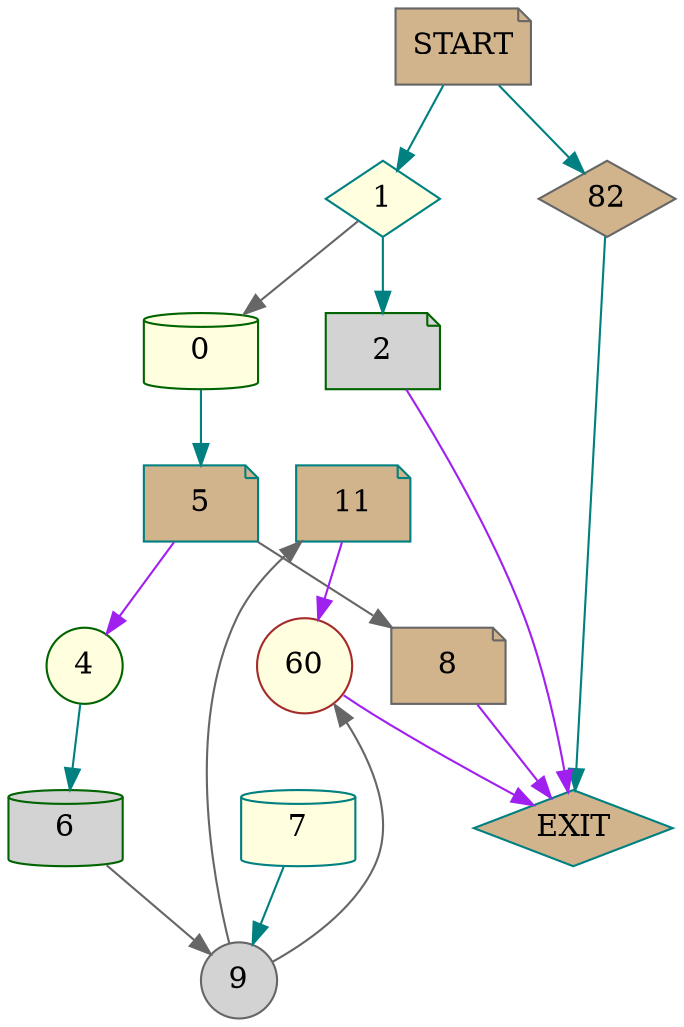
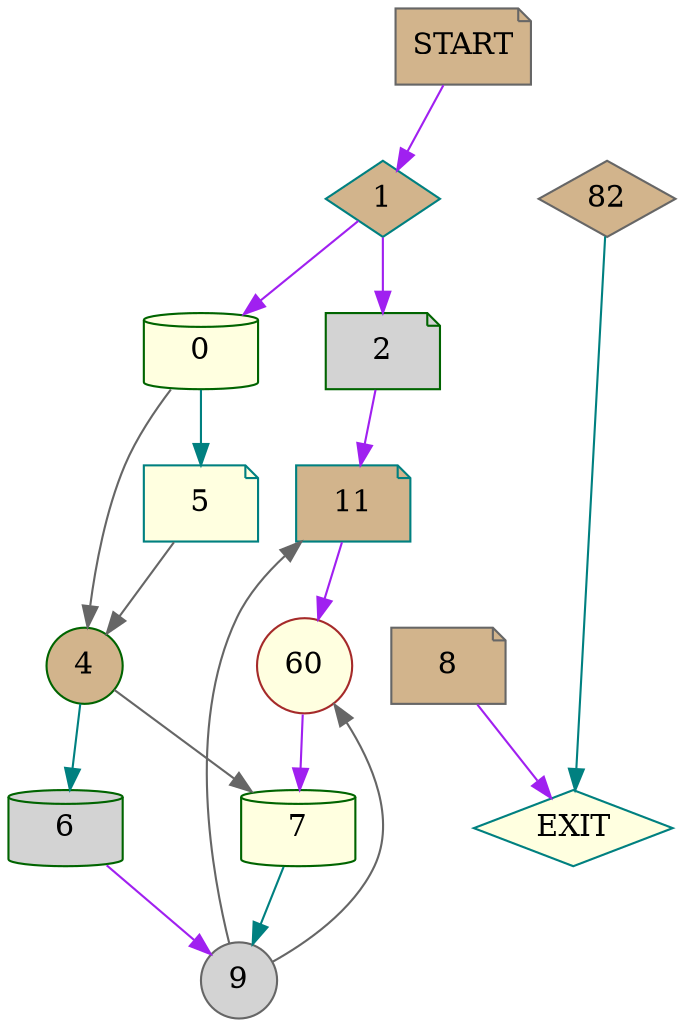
edge "START" -> "1": color teal -> purple
edge "START" -> "82": removed
node "1": fillcolor lightyellow -> tan
edge "1" -> "0": color gray40 -> purple
edge "1" -> "2": color teal -> purple
edge "0" -> "4": added
node "5": fillcolor tan -> lightyellow
edge "2" -> "EXIT": now "2" -> "11"
edge "5" -> "4": color purple -> gray40
edge "5" -> "8": removed
node "4": fillcolor lightyellow -> tan
edge "4" -> "7": added
edge "60" -> "EXIT": now "60" -> "7"
node "7": color teal -> darkgreen
node "EXIT": fillcolor tan -> lightyellow
edge "6" -> "9": color gray40 -> purple
